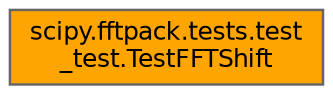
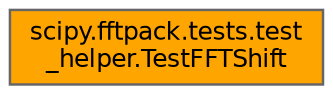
node "scipy.fftpack.tests.test _test.TestFFTShift": label "scipy.fftpack.tests.test _test.TestFFTShift" -> "scipy.fftpack.tests.test _helper.TestFFTShift"
